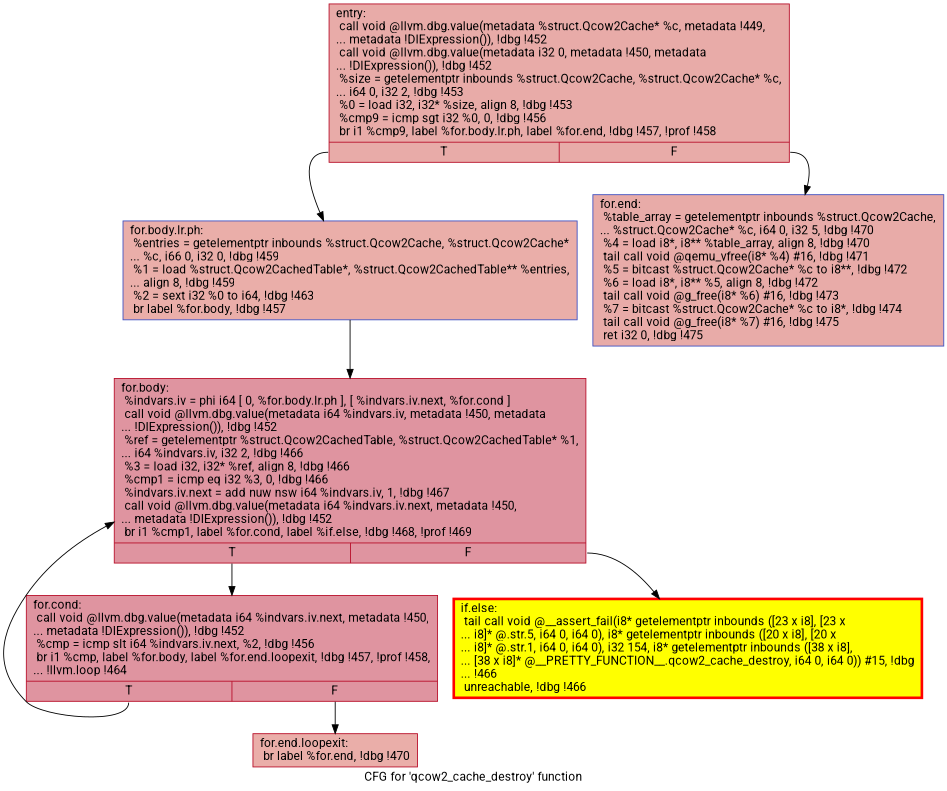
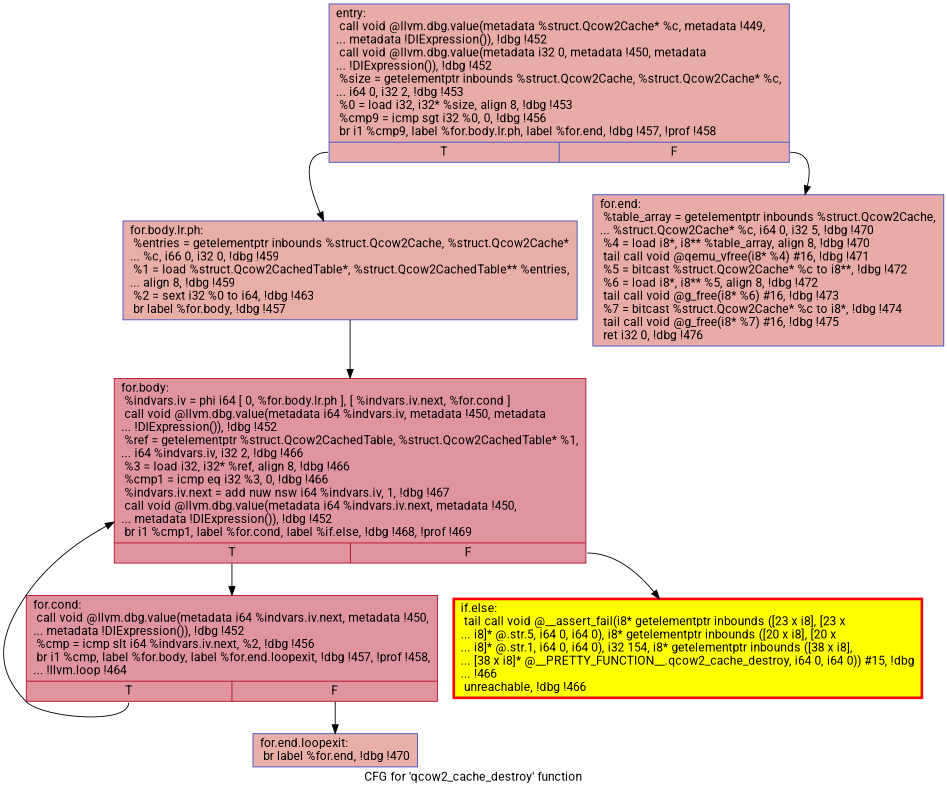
node "entry:": color #b70d28ff -> #3d50c3ff
node "for.end:": text "ret i32 0, !dbg !475" -> "ret i32 0, !dbg !476"
node "for.end.loopexit:": color #b70d28ff -> #3d50c3ff
